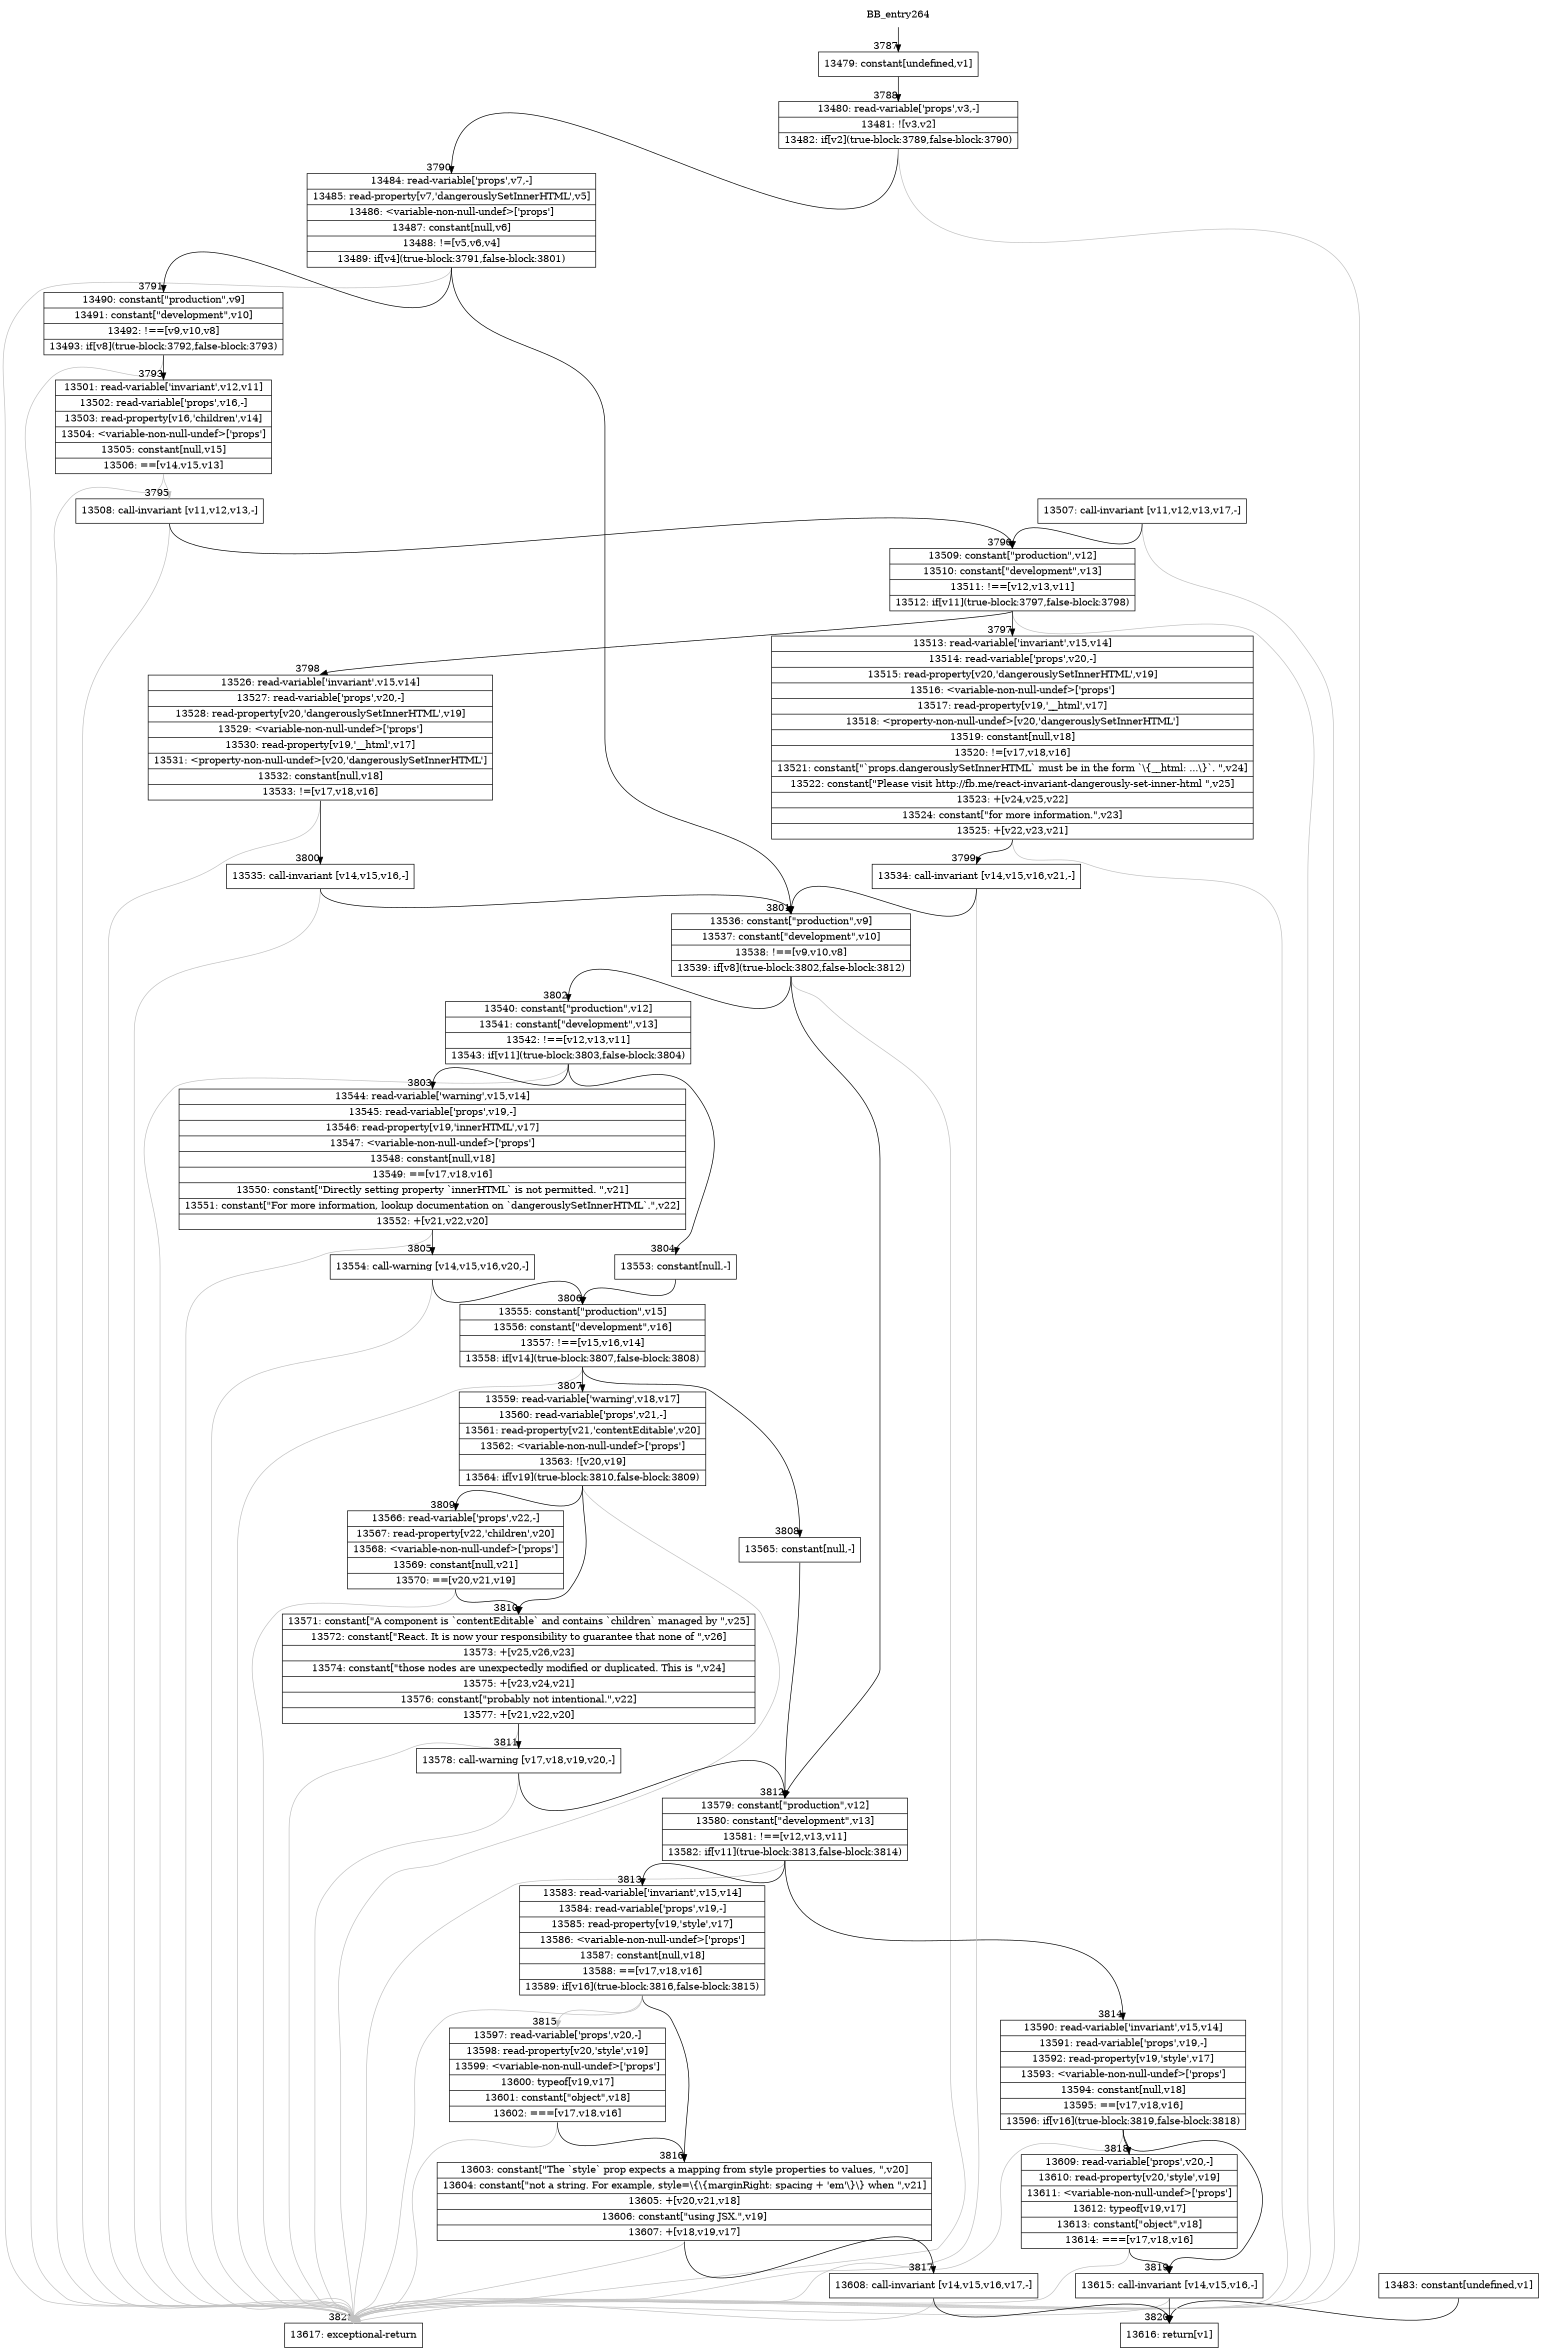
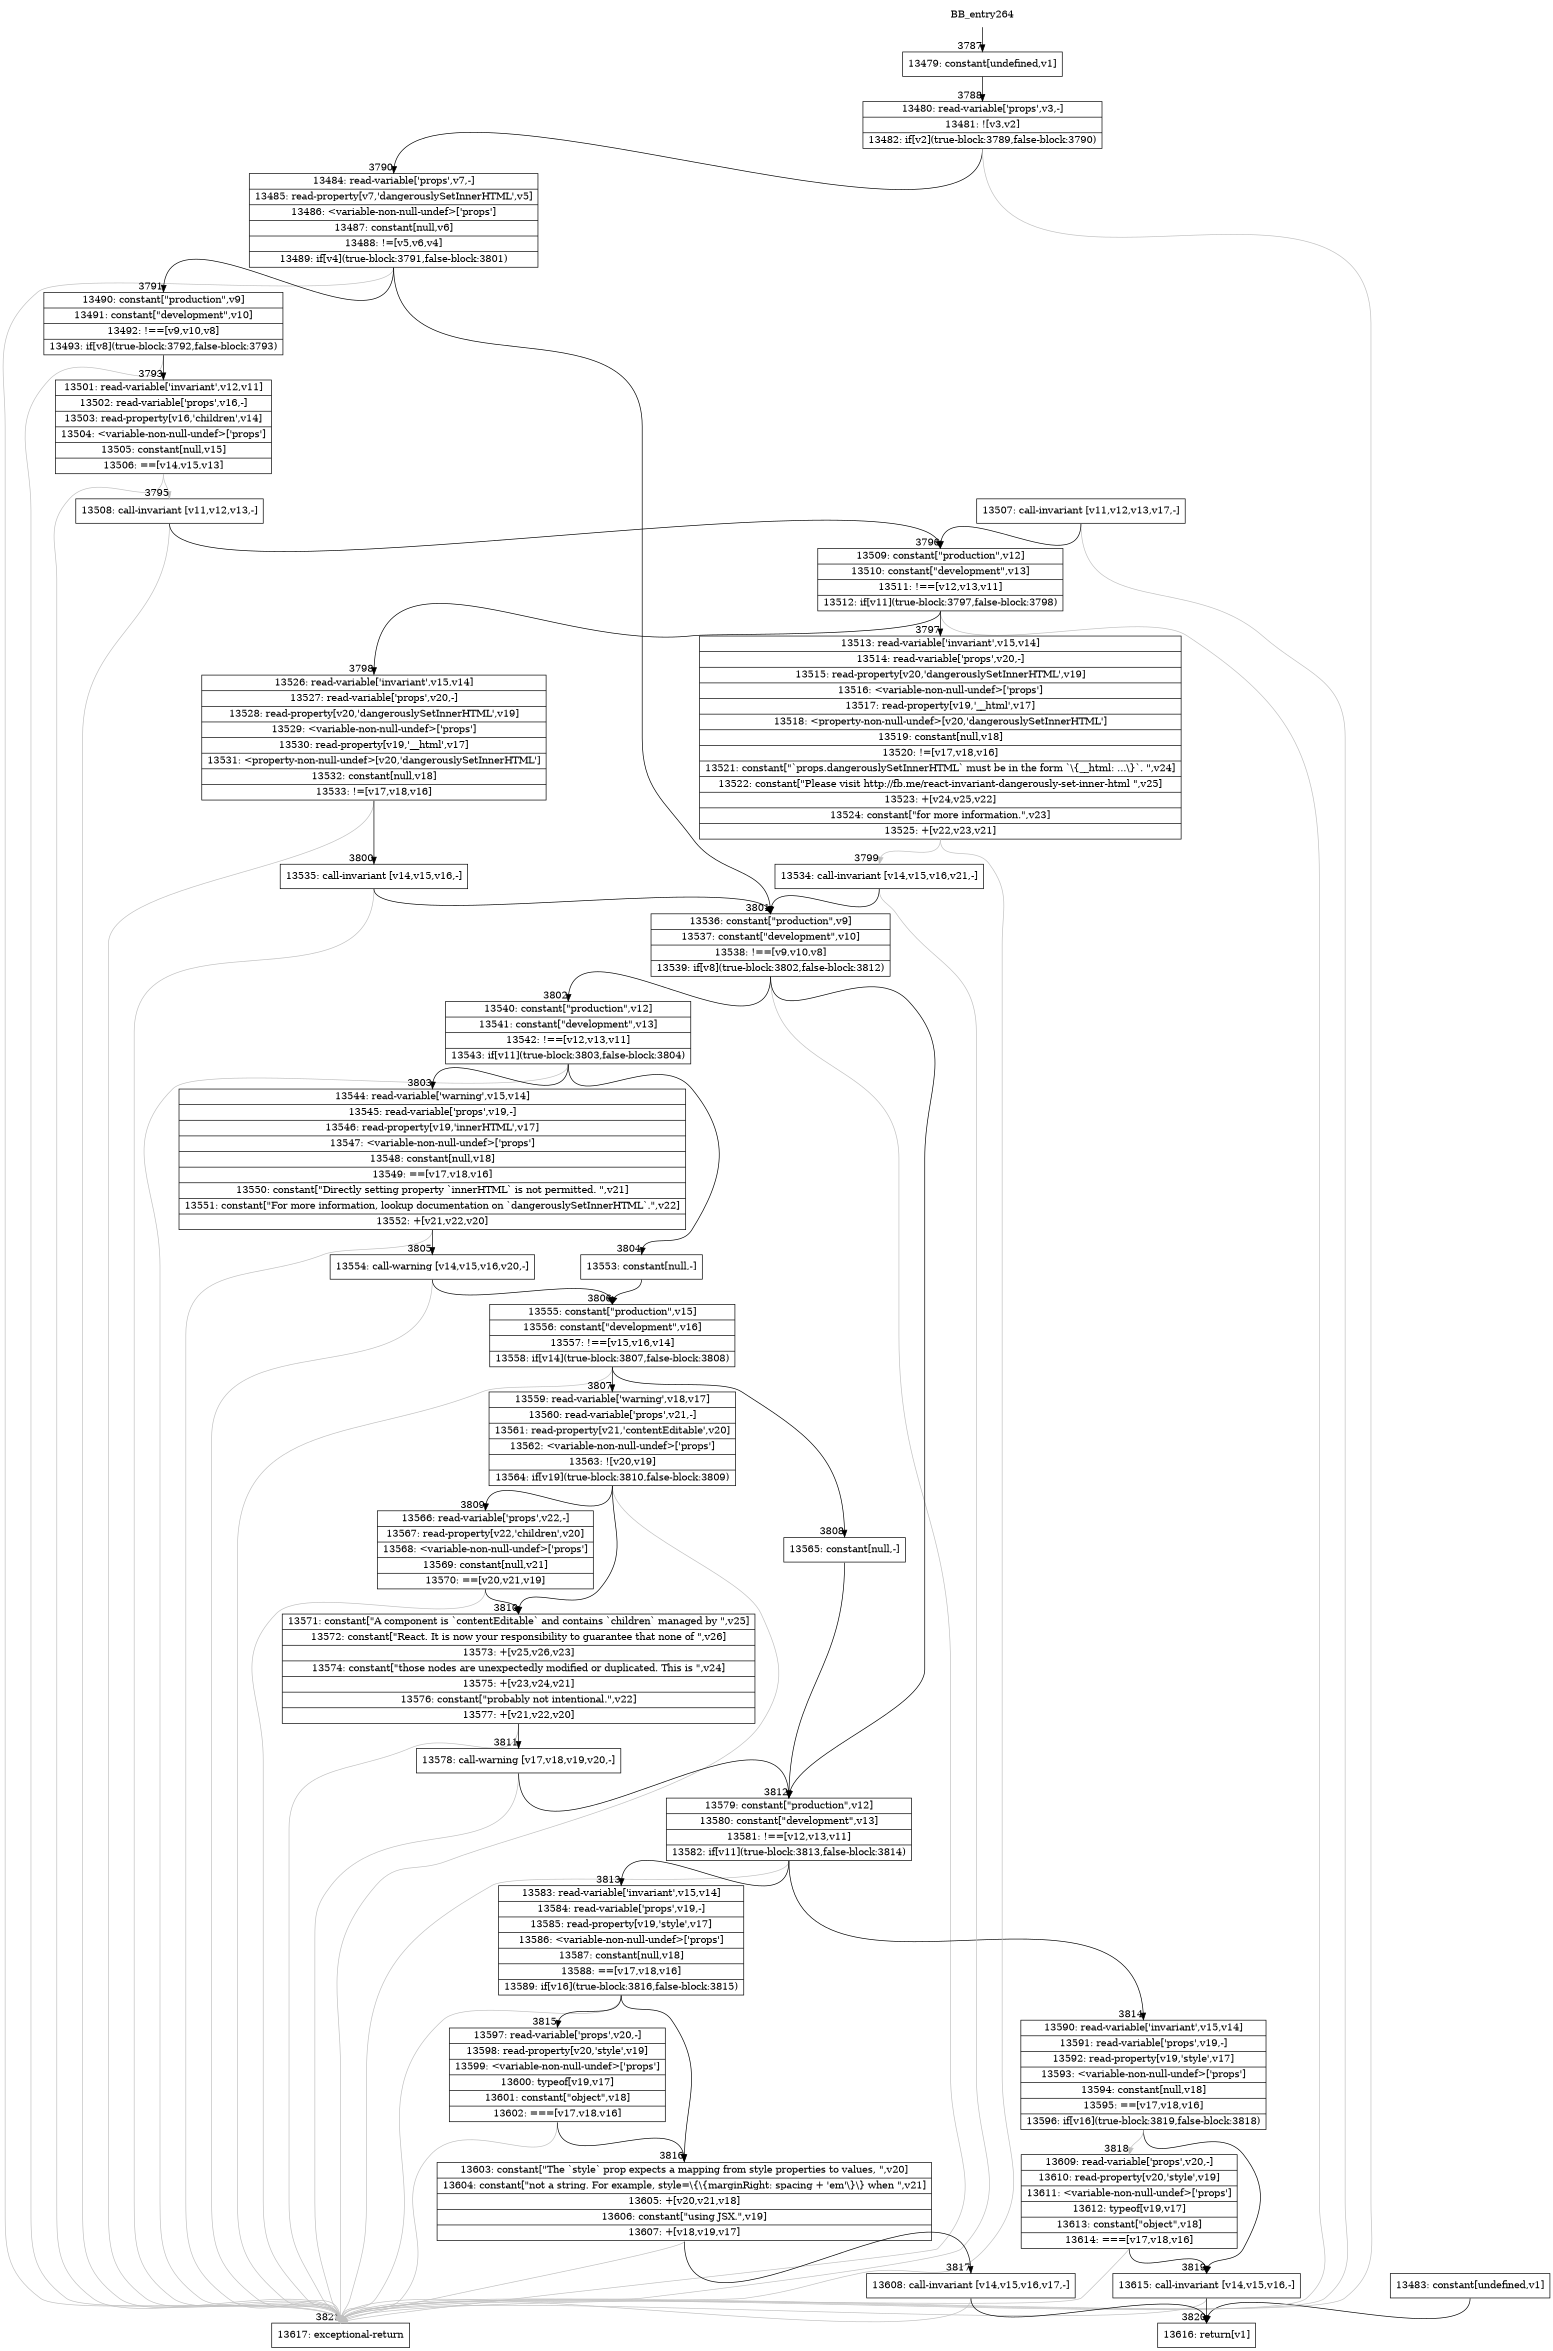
edge "13513: read-variable['invariant',v15,v14]" -> "13534: call-invariant [v14,v15,v16,v21,-]": color black -> gray
edge "13583: read-variable['invariant',v15,v14]" -> "13597: read-variable['props',v20,-]": color gray -> black
edge "13590: read-variable['invariant',v15,v14]" -> "13609: read-variable['props',v20,-]": color black -> gray
edge "13590: read-variable['invariant',v15,v14]" -> "13617: exceptional-return": removed
